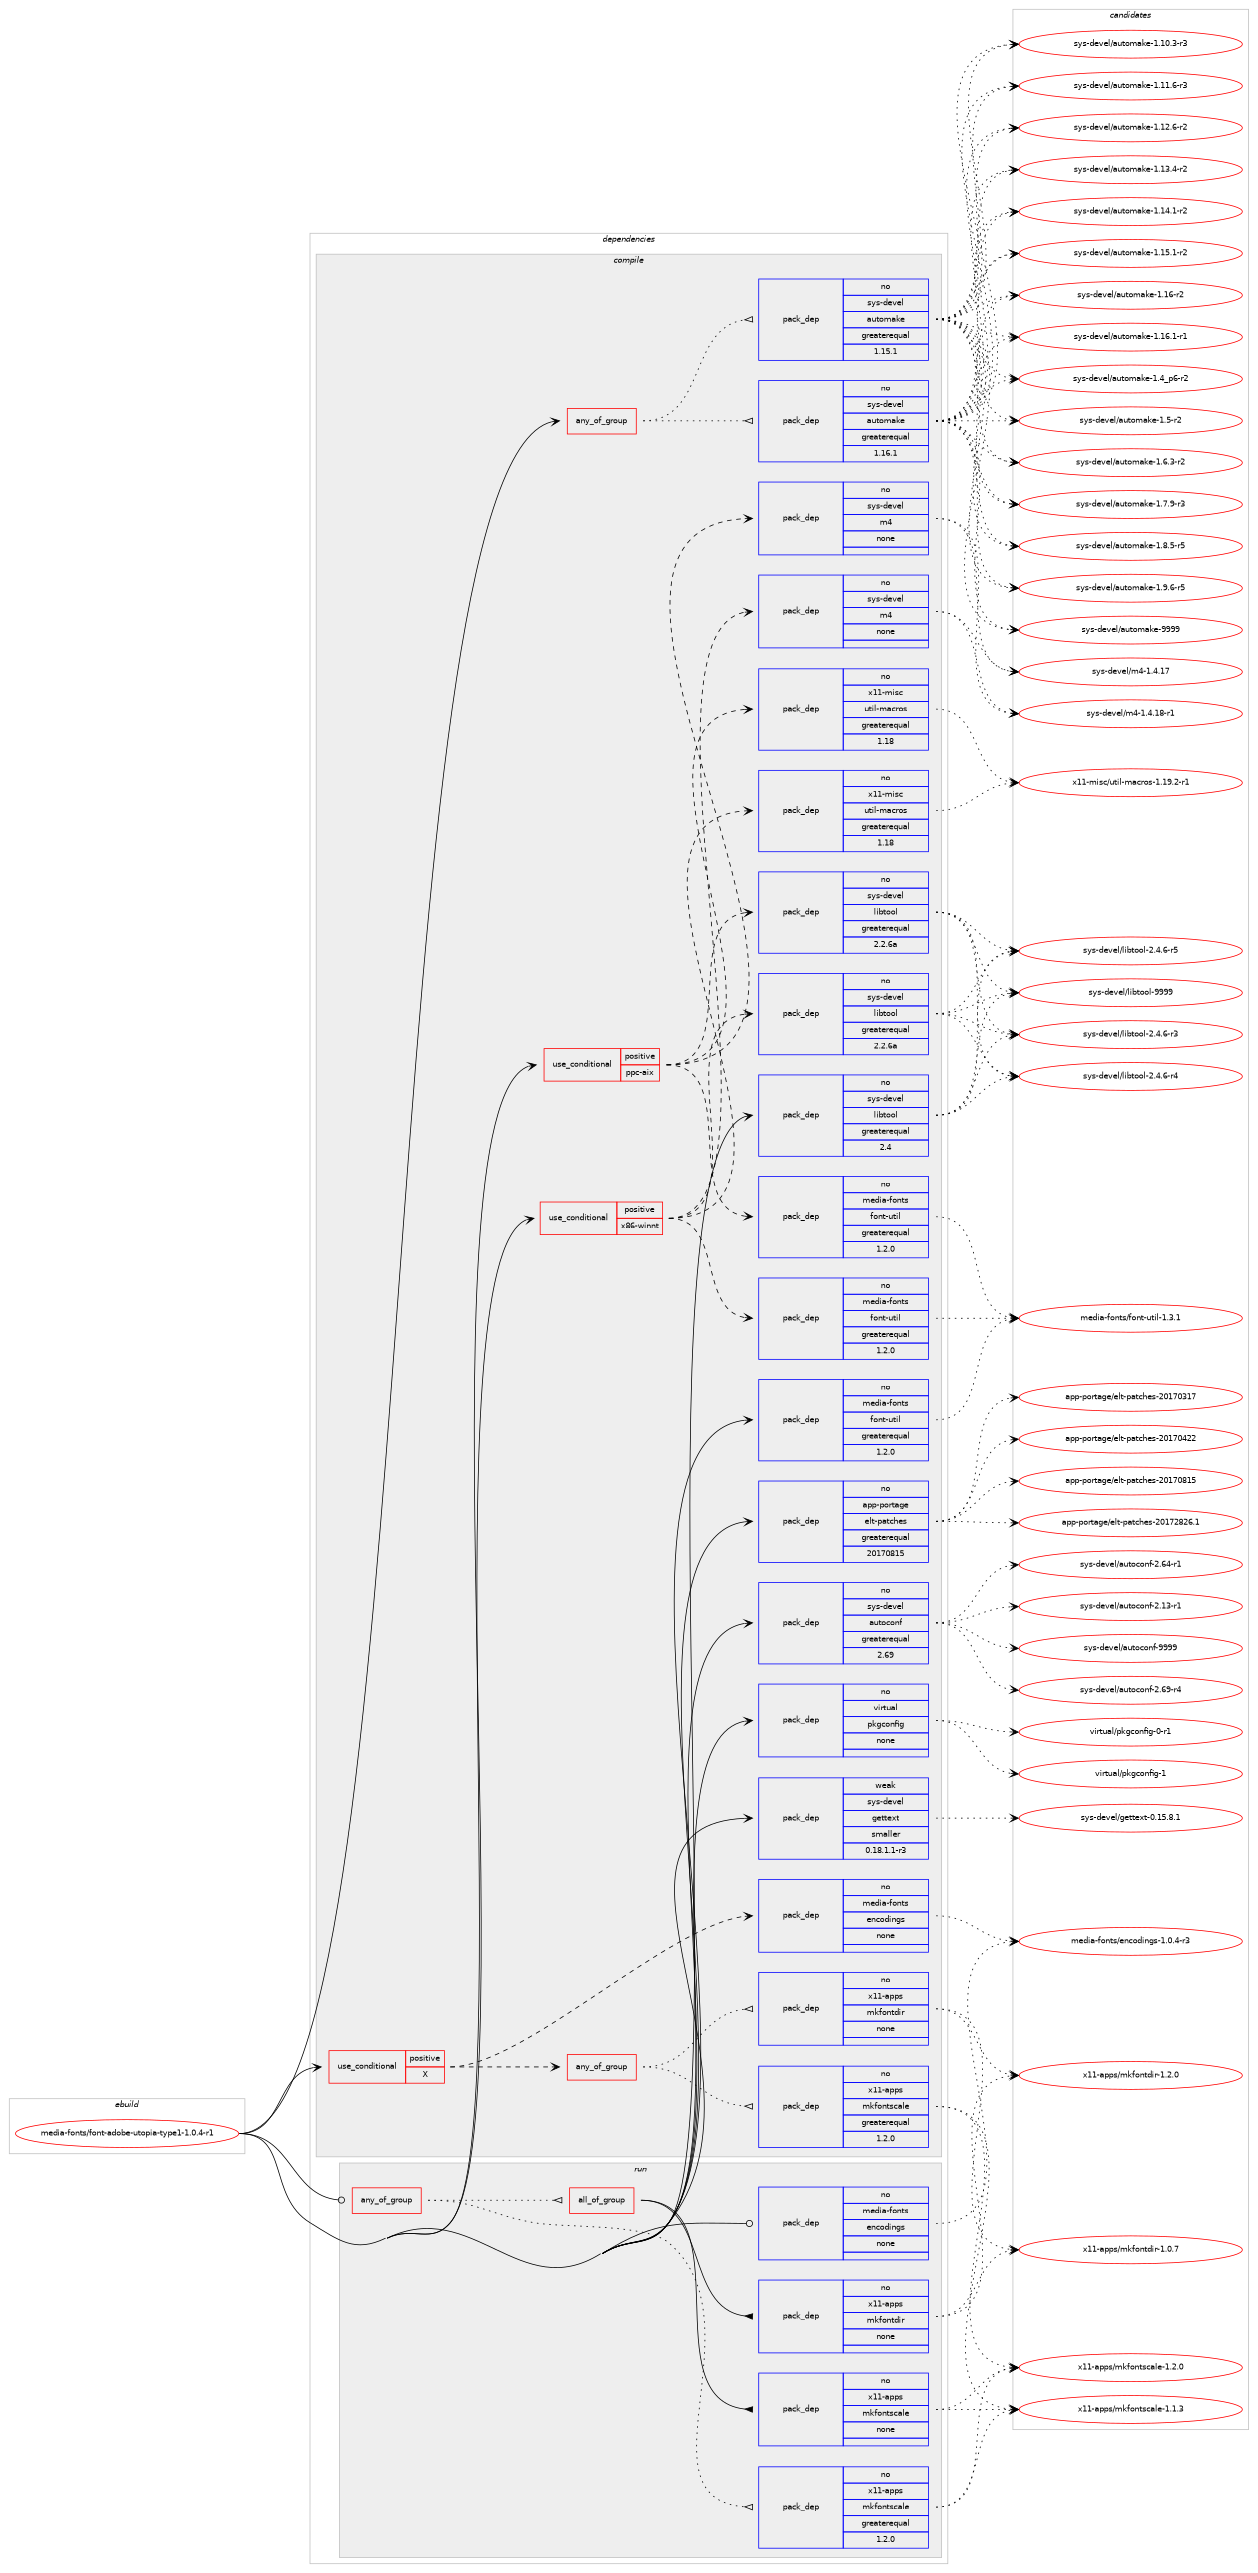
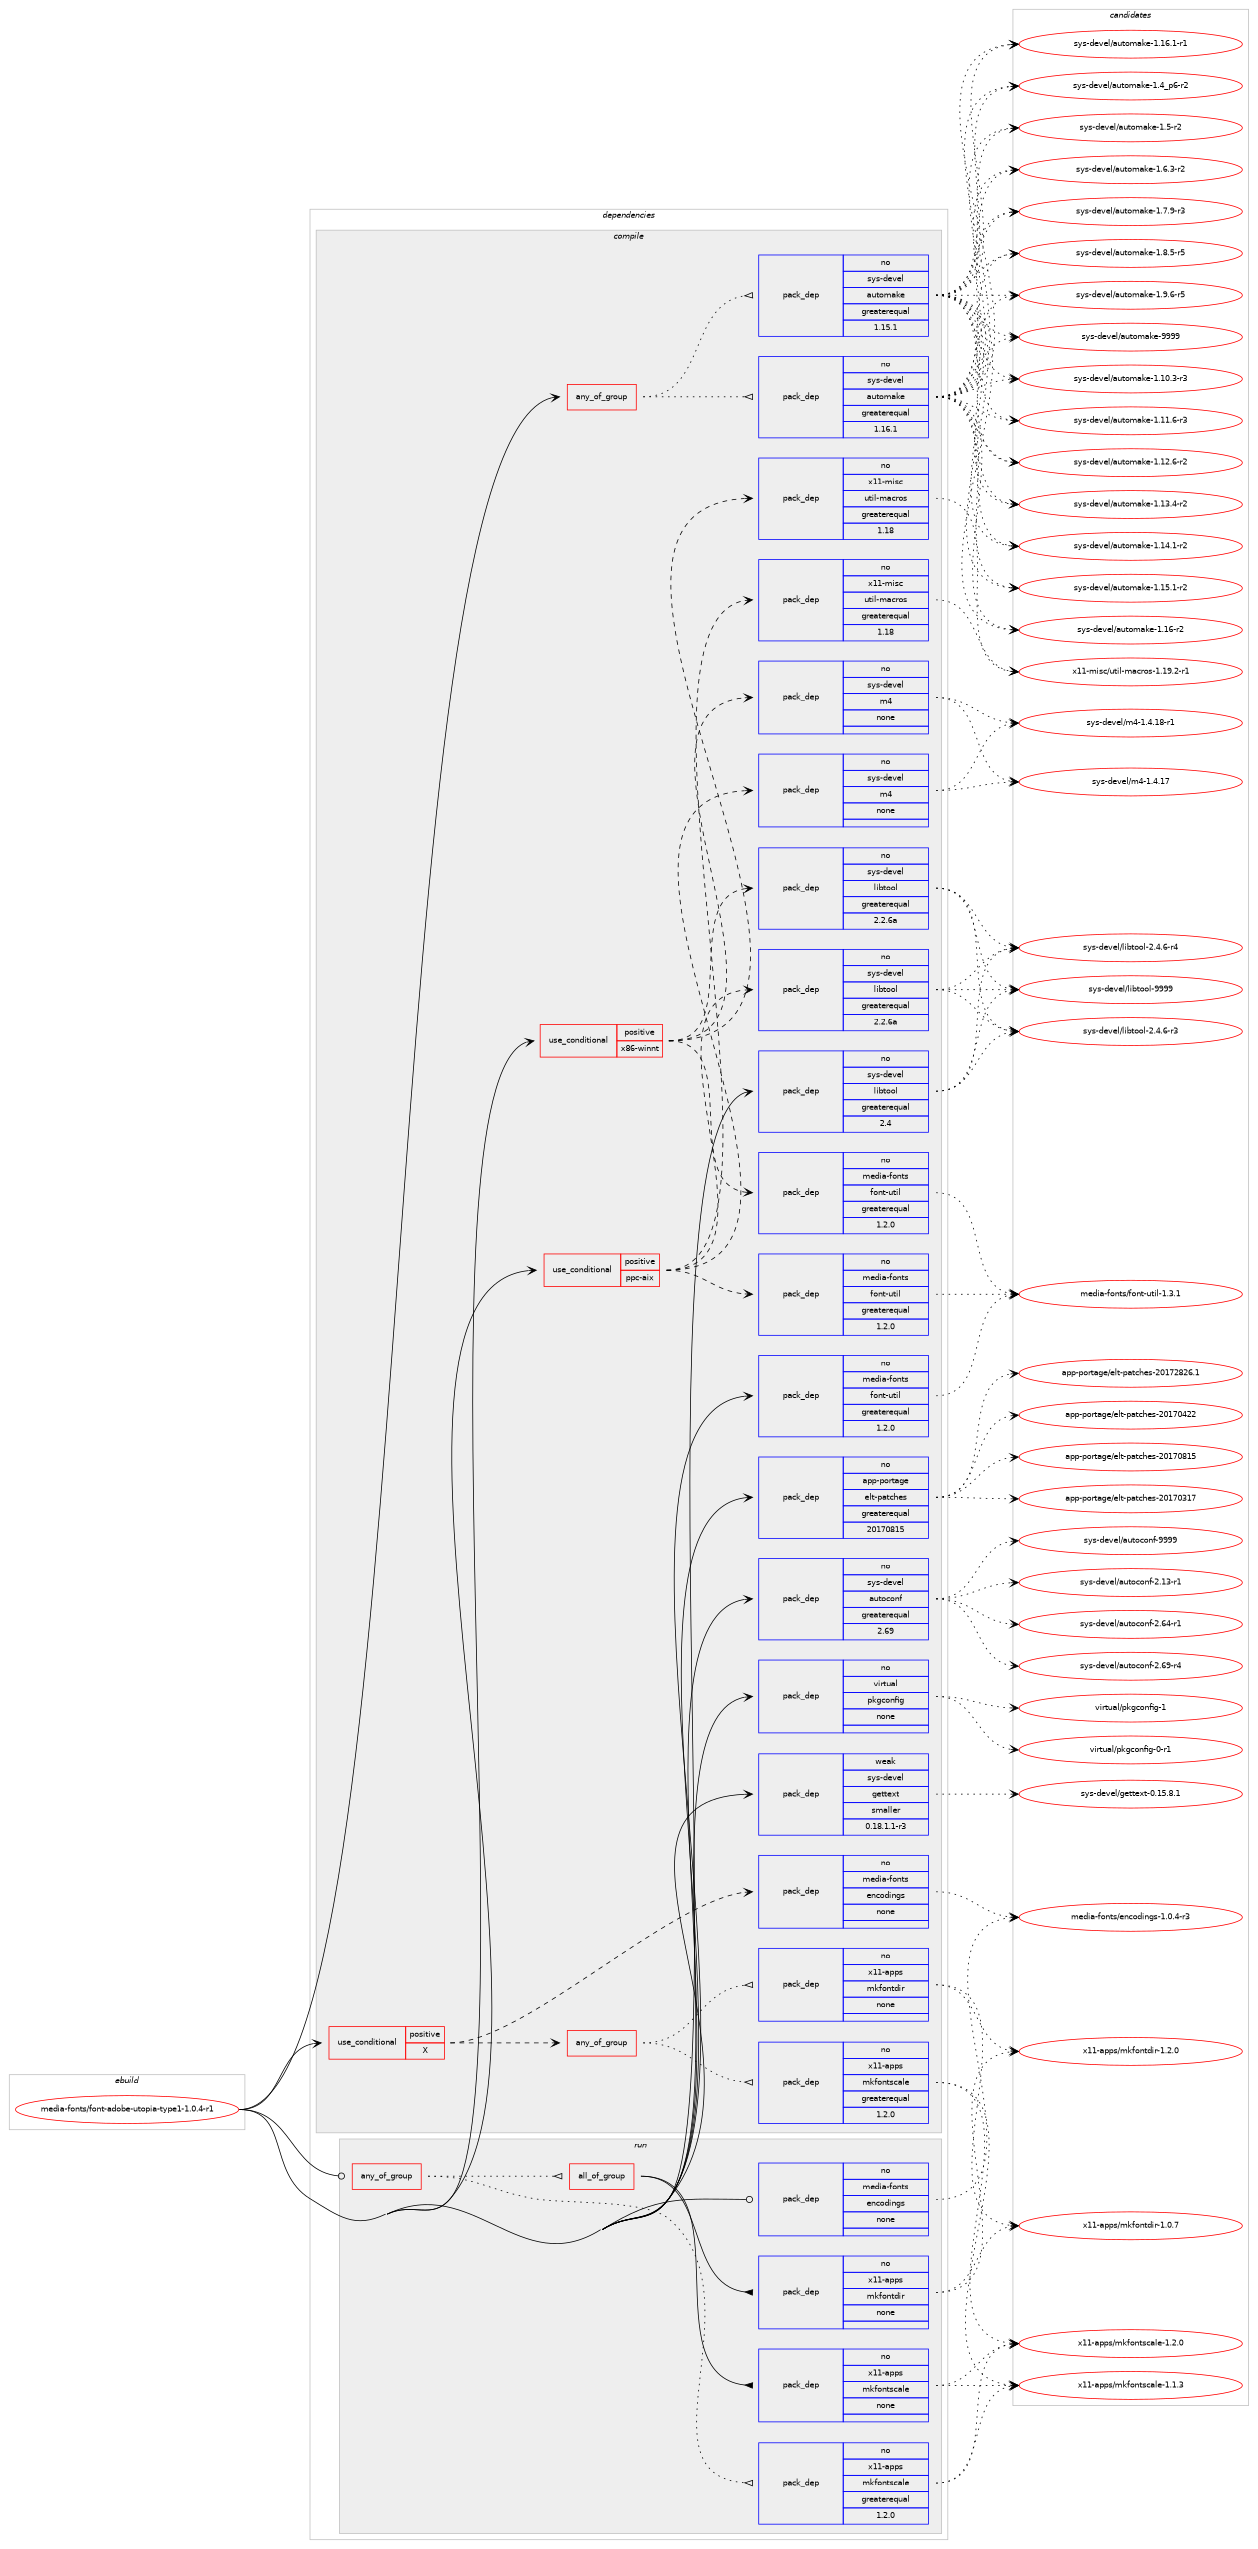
node "sys-devel/libtool-2.4.6-r5": removed
